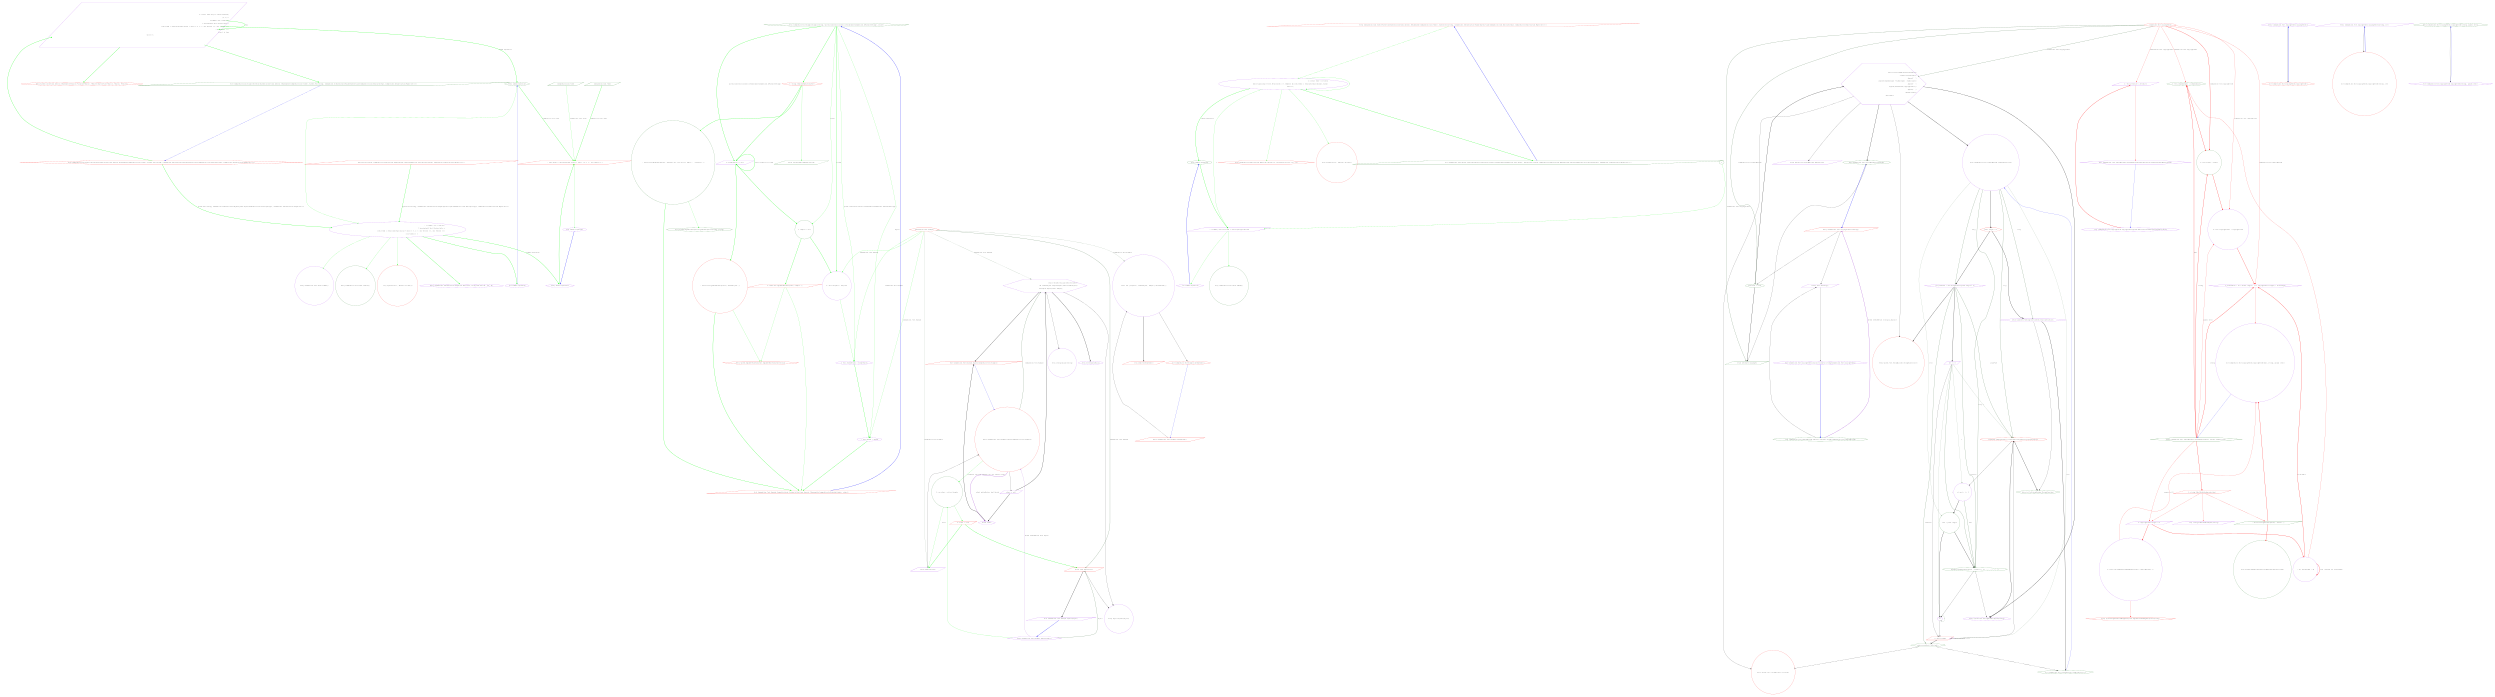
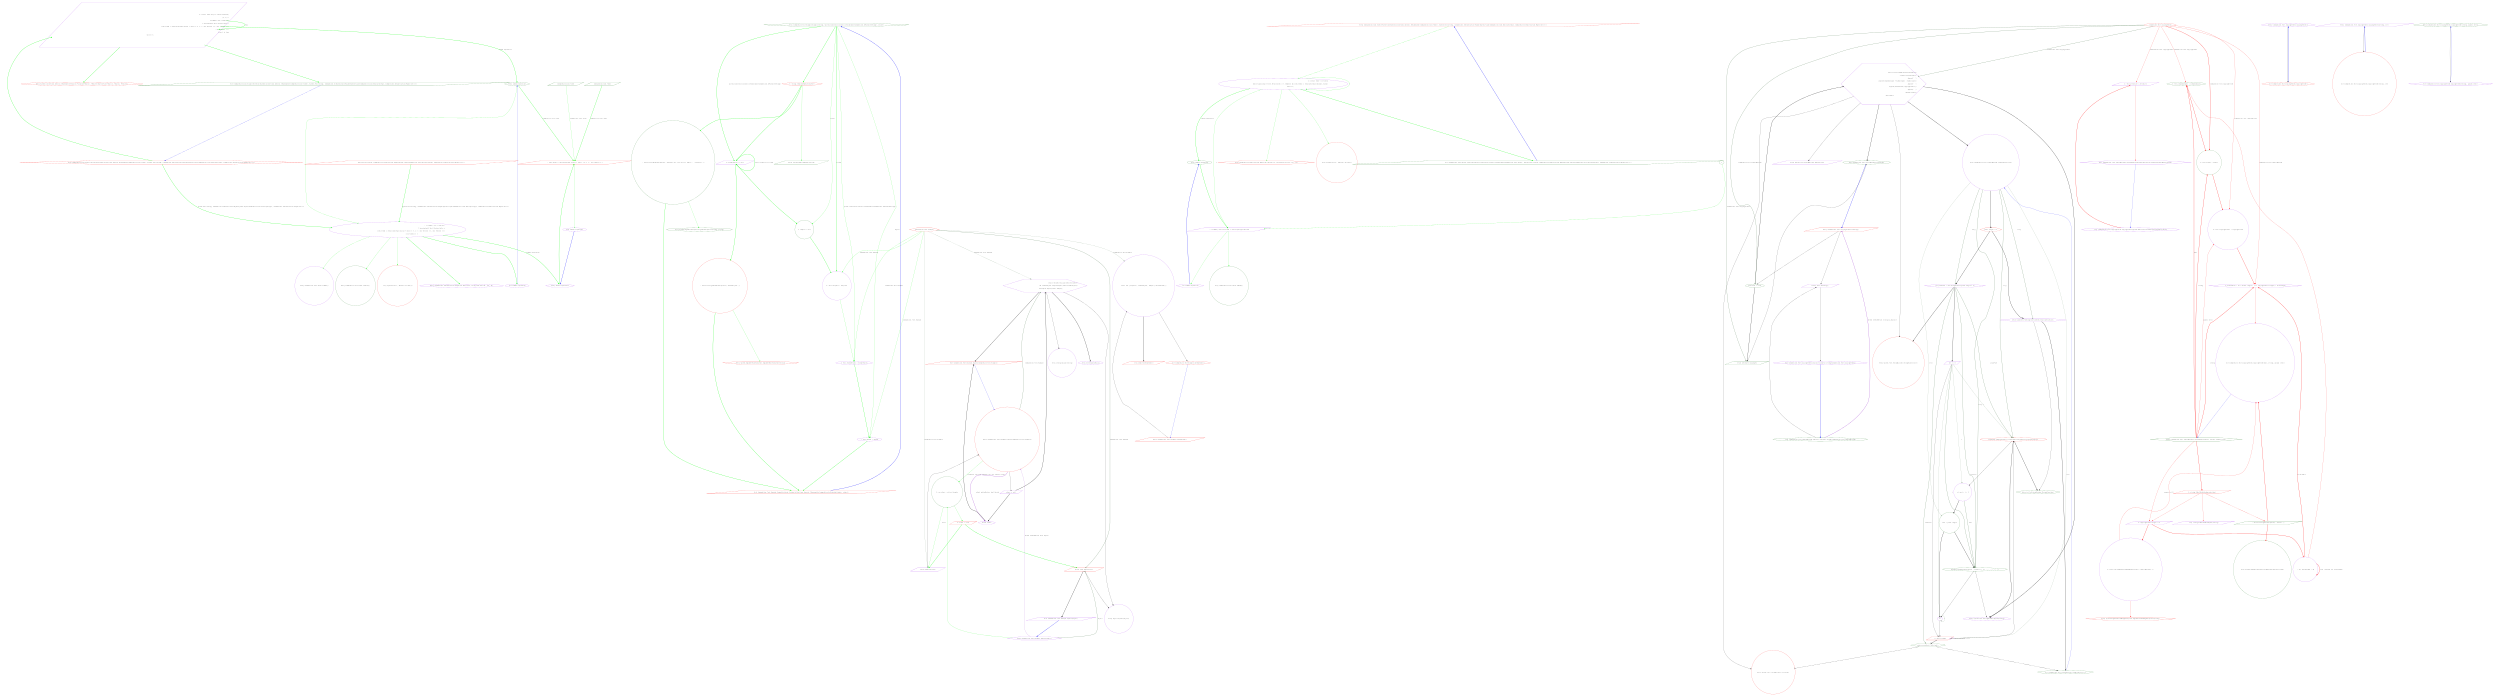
node "3: throw new ArgumentNullException(''sample'');": removed
